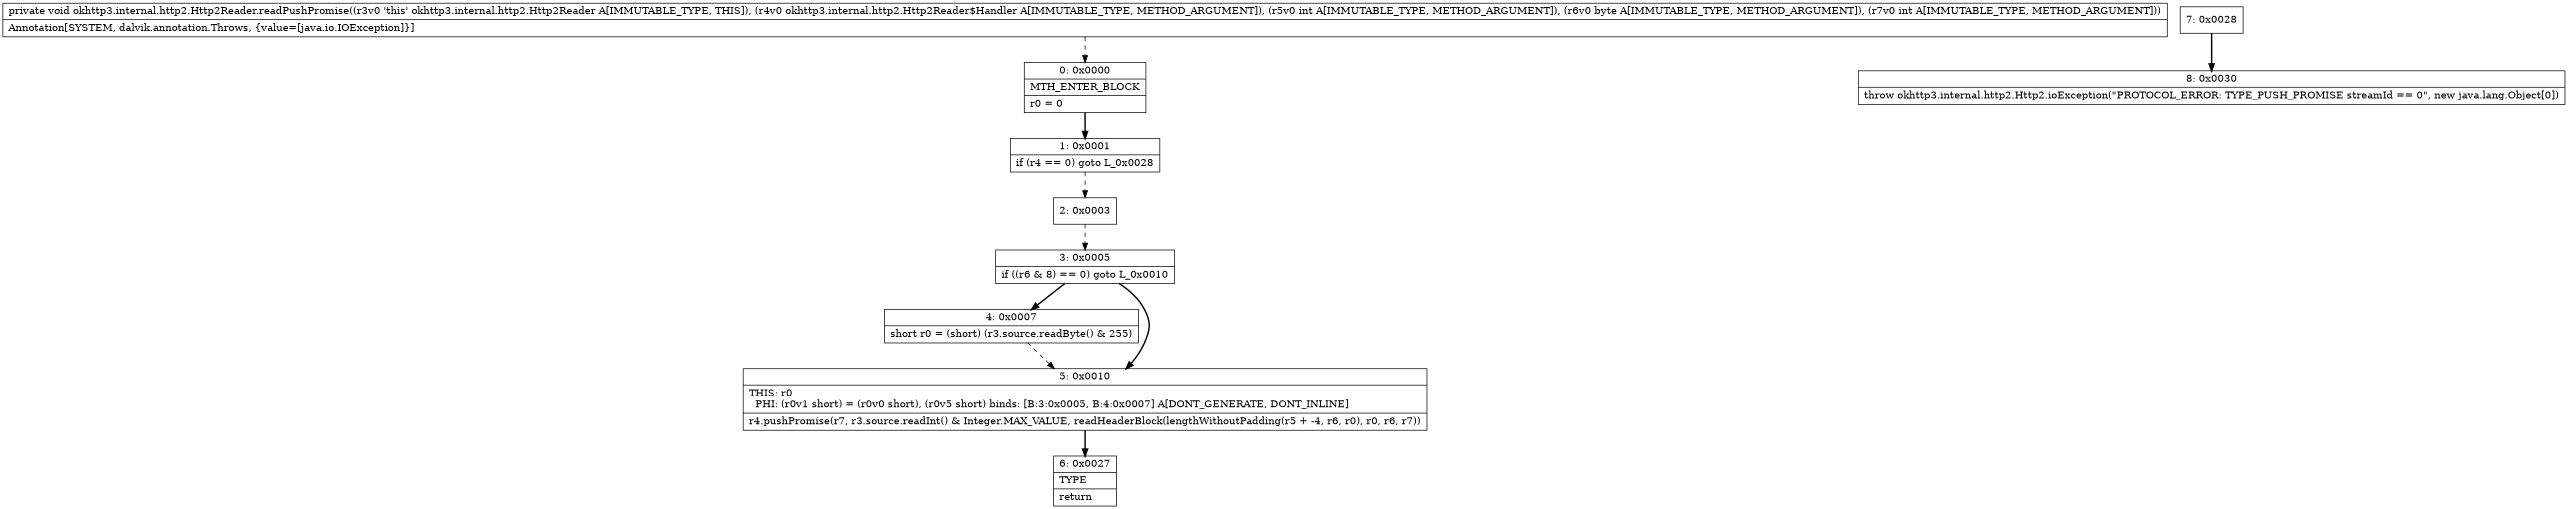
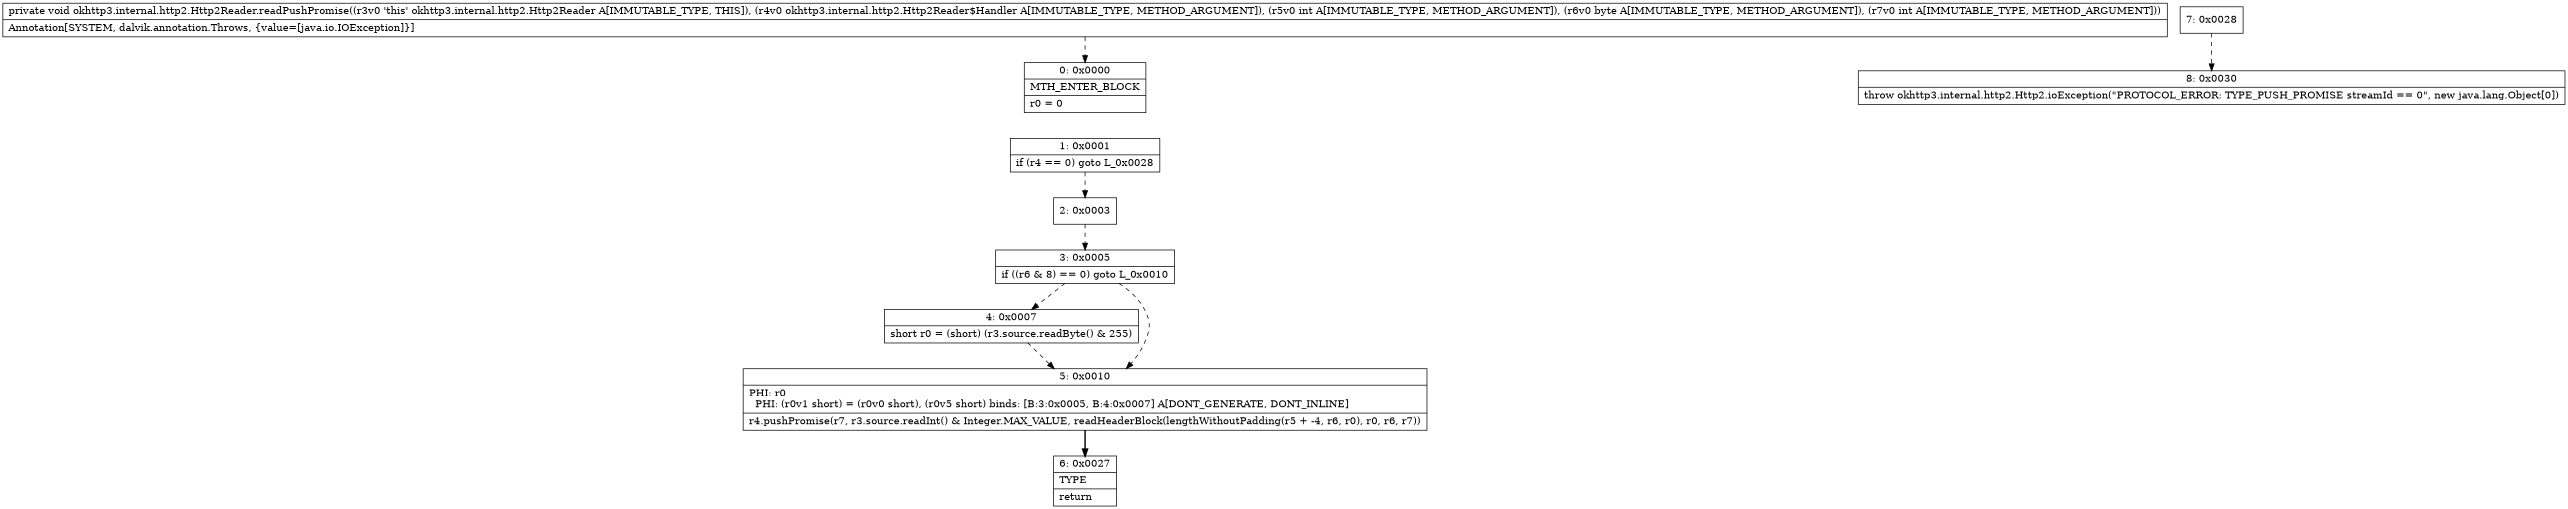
edge "7: 0x0028" -> "8: 0x0030": style bold -> dashed
edge "0: 0x0000" -> "1: 0x0001": removed
edge "3: 0x0005" -> "4: 0x0007": style bold -> dashed
edge "3: 0x0005" -> "5: 0x0010": style bold -> dashed
node "5: 0x0010": text "THIS: r0" -> "PHI: r0"
